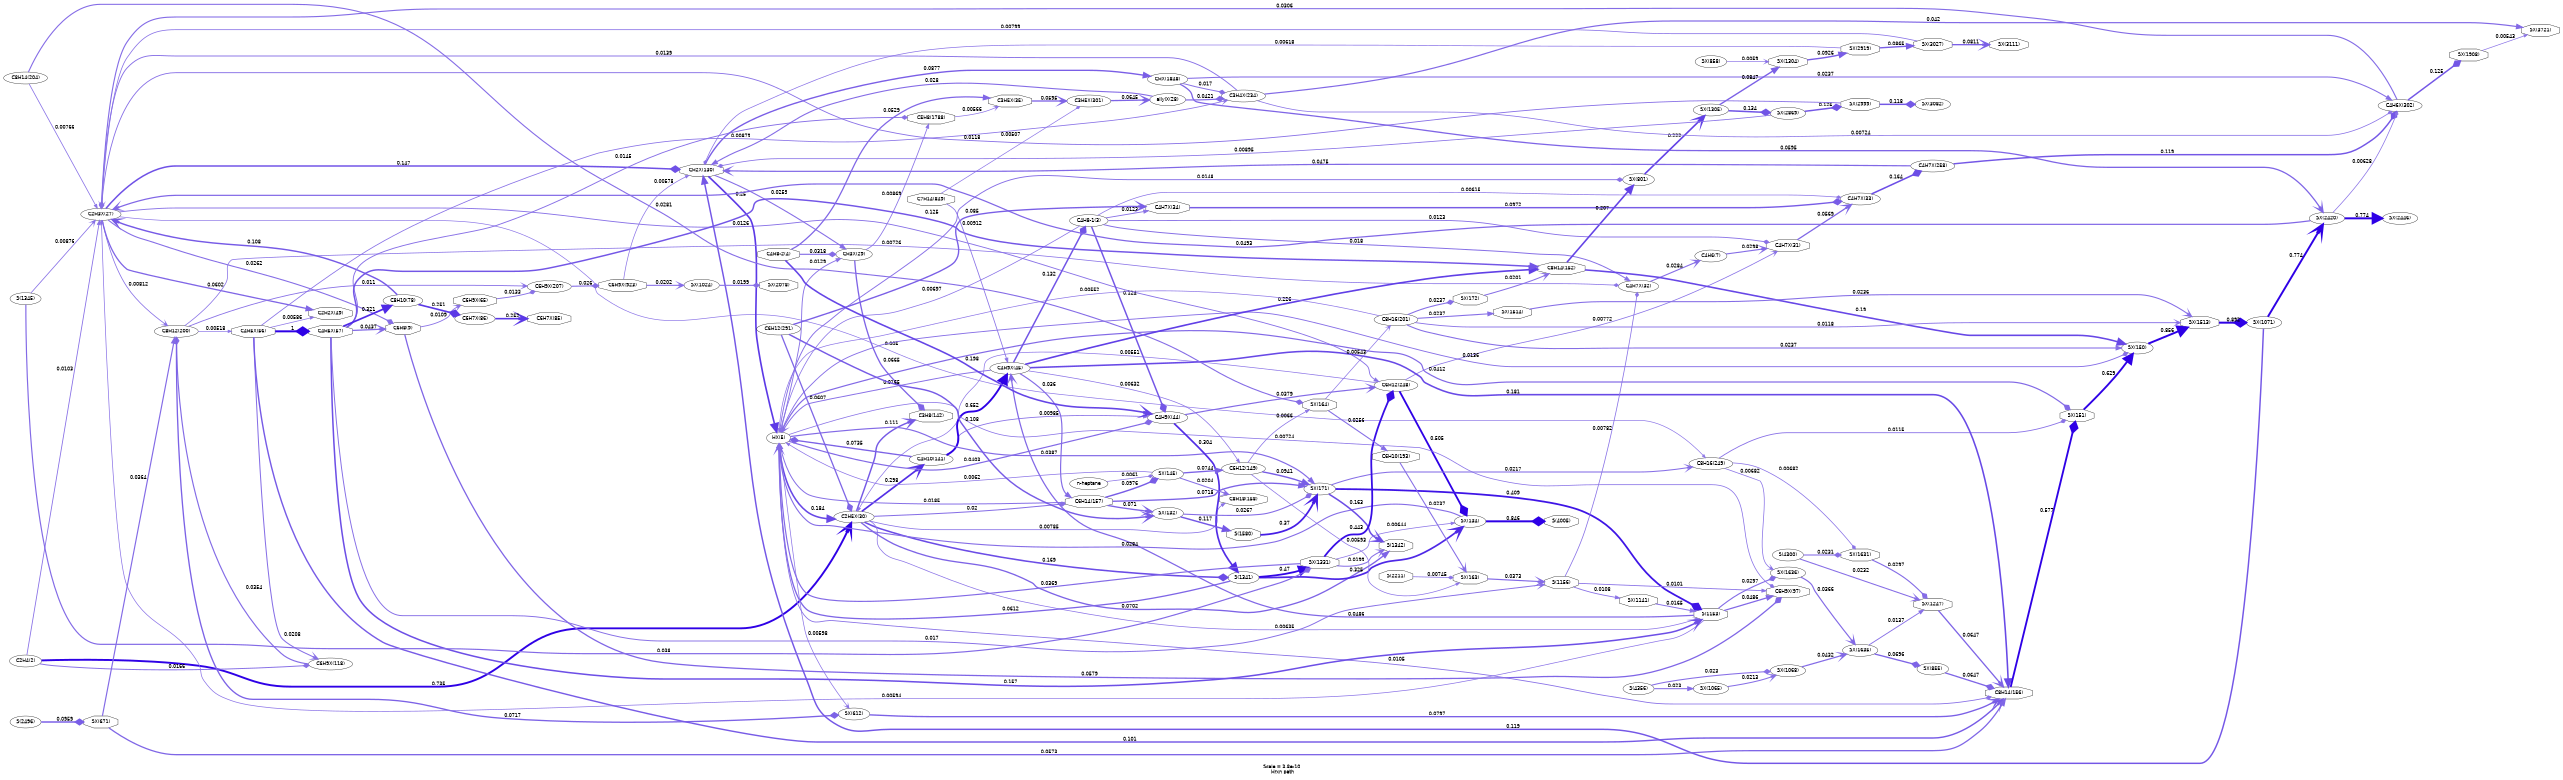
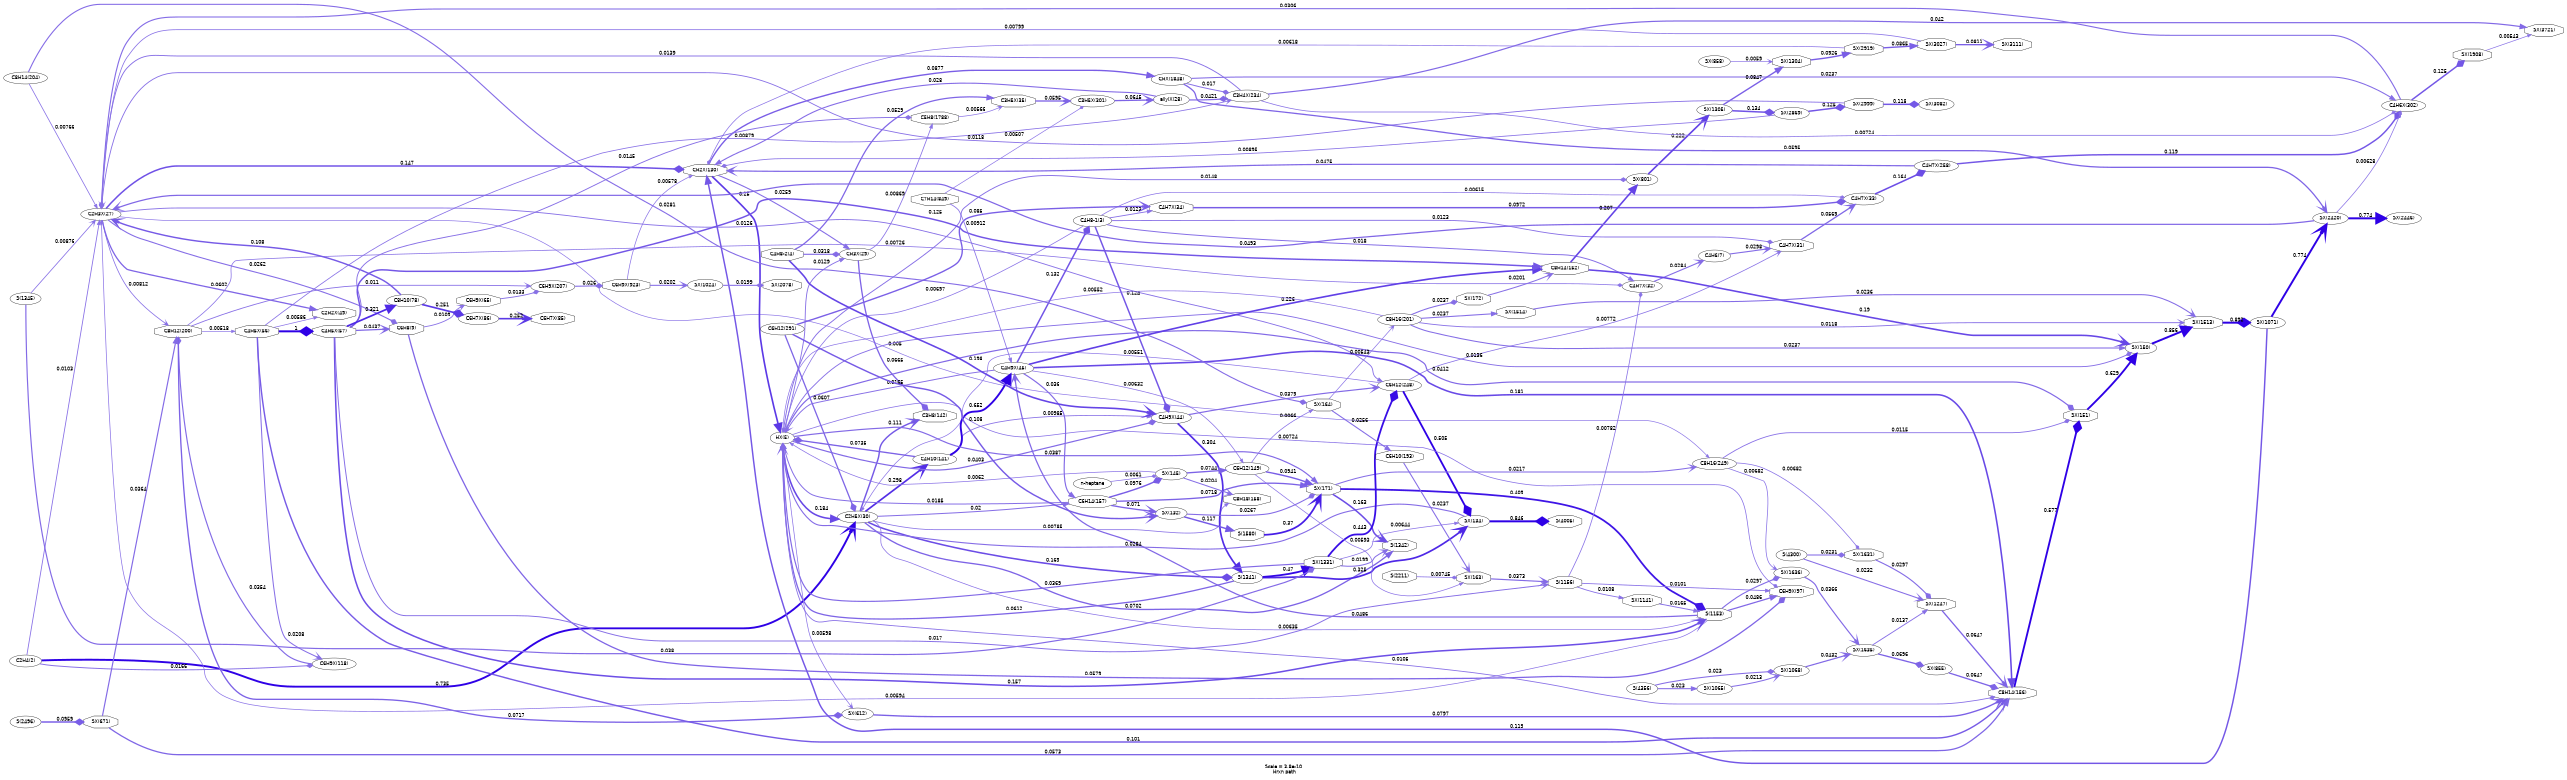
edge "C8H14(152)" -> "SX(150)": arrowhead normal -> vee
node "C8H12(200)": shape ellipse -> octagon
node "SX(171)": shape ellipse -> octagon
edge "C2H5X(30)" -> "C6H14(157)": arrowhead diamond -> normal
